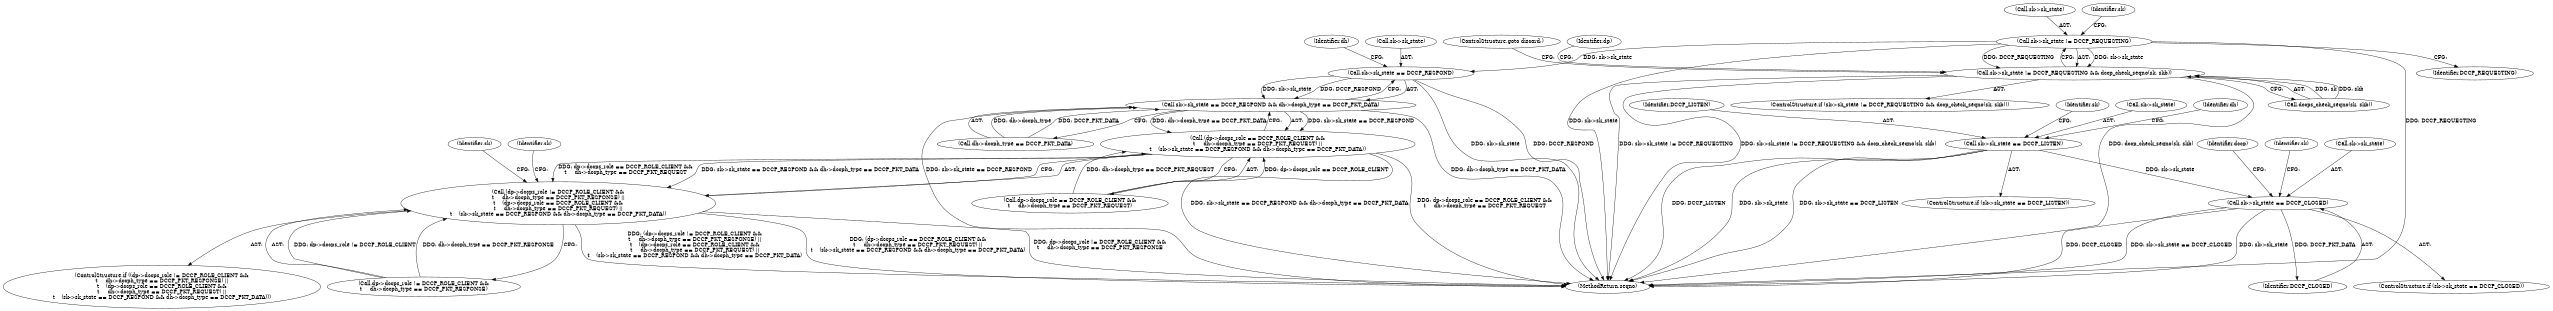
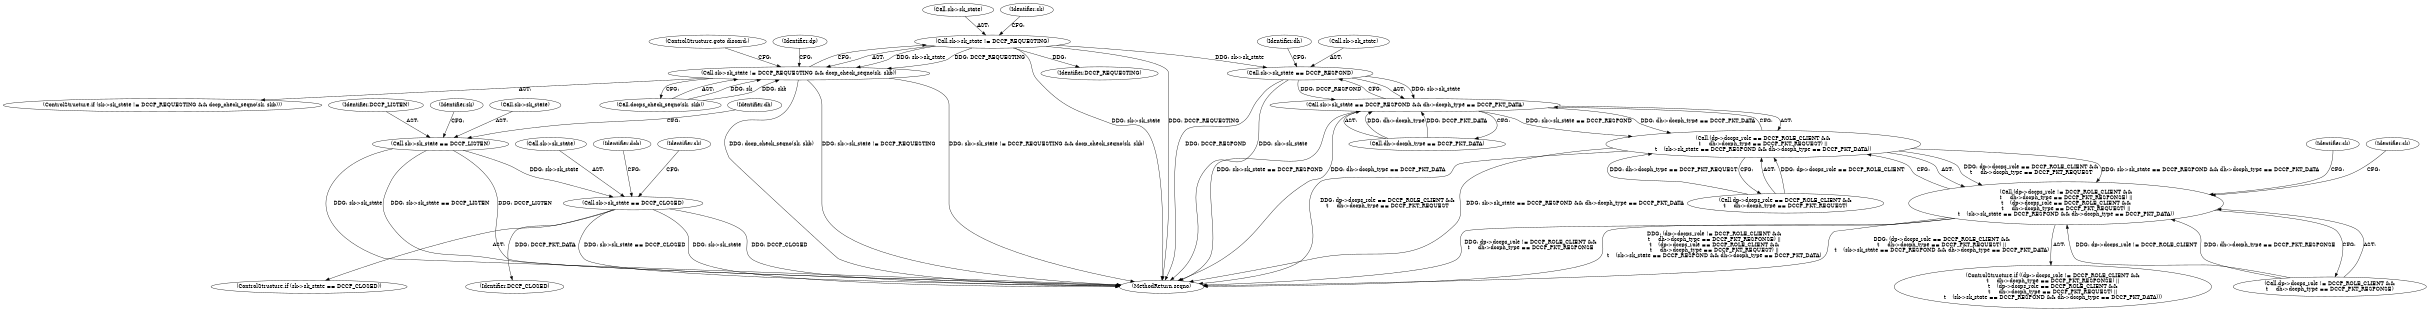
edge "(Call,sk->sk_state != DCCP_REQUESTING)" -> "(Identifier,DCCP_REQUESTING)": label "CFG: " -> "DDG: "
node "(Identifier,dccp)": label "(Identifier,dccp)" -> "(Identifier,dcb)"
node "(ControlStructure,if (sk->sk_state == DCCP_LISTEN))": removed
edge "(Identifier,DCCP_CLOSED)" -> "(Call,sk->sk_state == DCCP_CLOSED)": removed, label "AST:"
